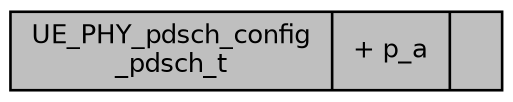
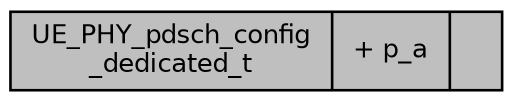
node "UE_PHY_pdsch_config": text "_pdsch_t" -> "_dedicated_t"
